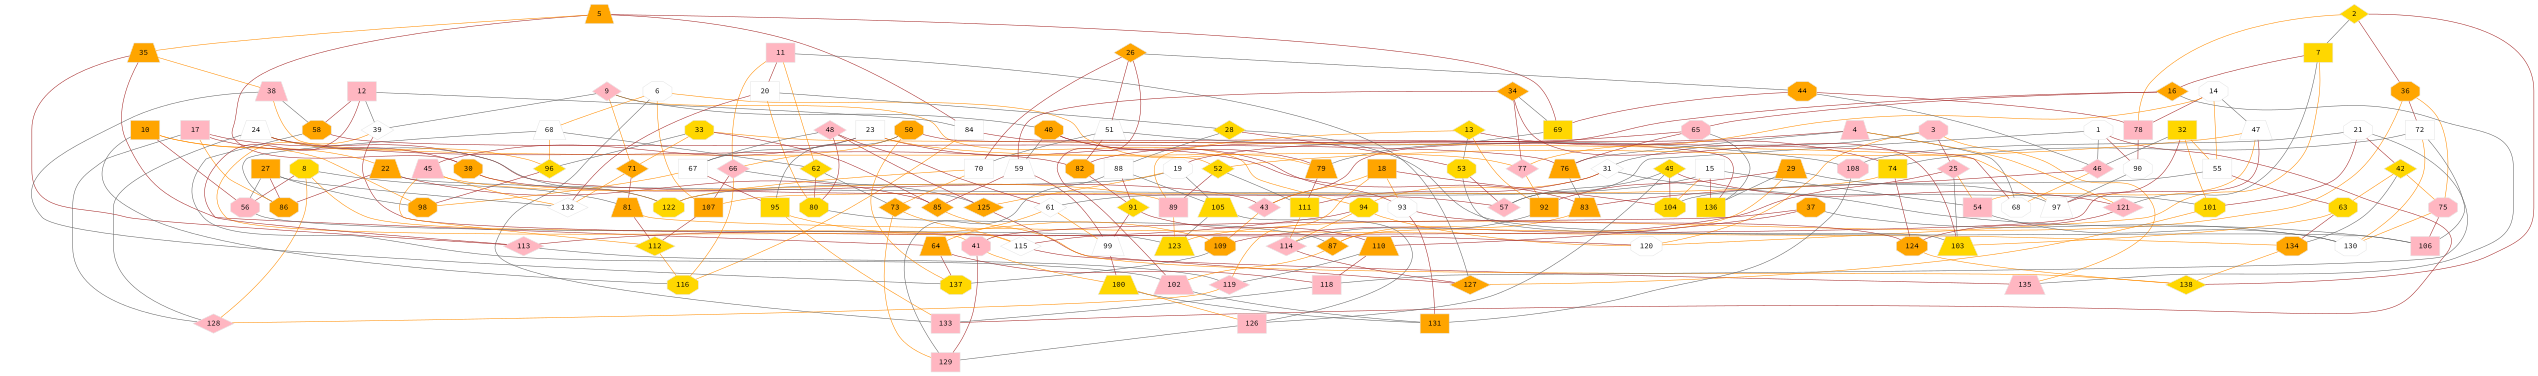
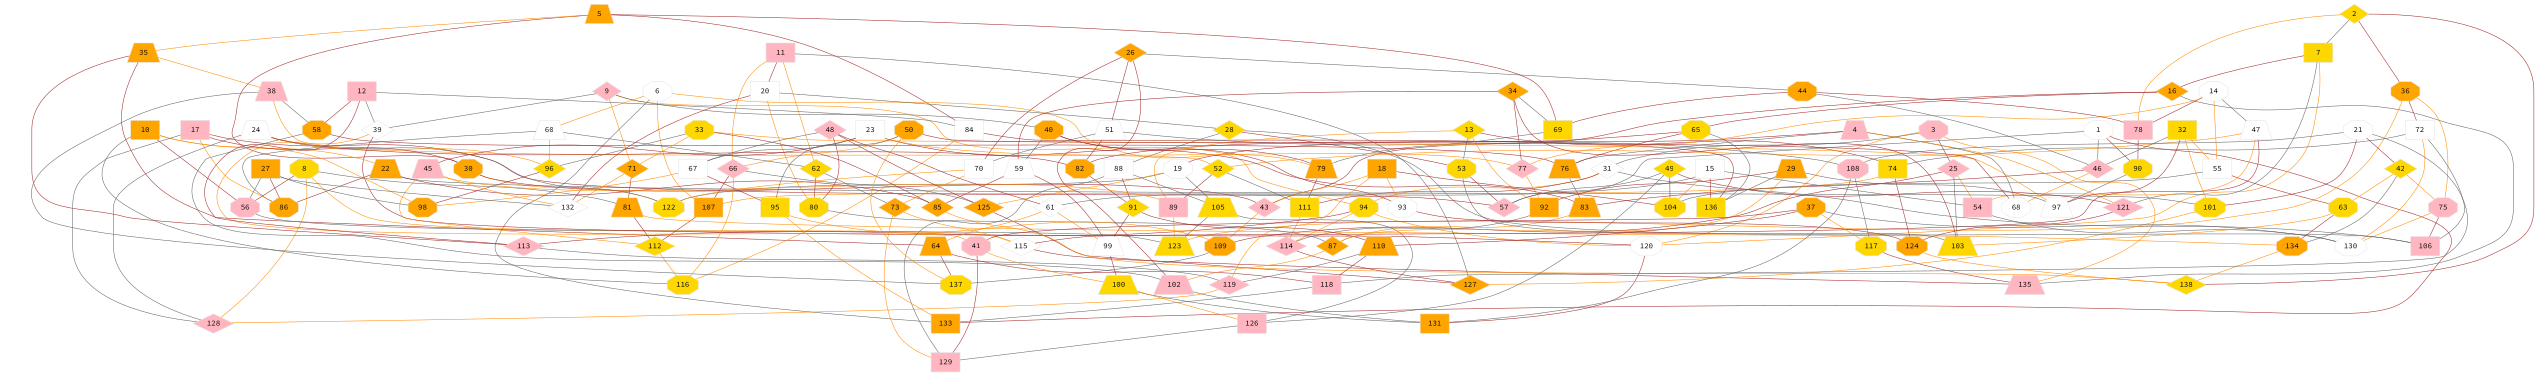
node "65": fillcolor lightpink -> gold
node "90": fillcolor white -> gold
node "117": added
edge "93" -- "131": now "120" -- "131"
node "133": fillcolor lightpink -> orange
